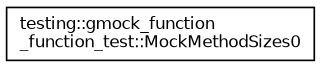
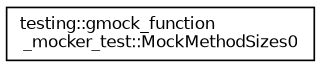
node "testing::gmock_function _function_test::MockMethodSizes0": label "testing::gmock_function _function_test::MockMethodSizes0" -> "testing::gmock_function _mocker_test::MockMethodSizes0"
